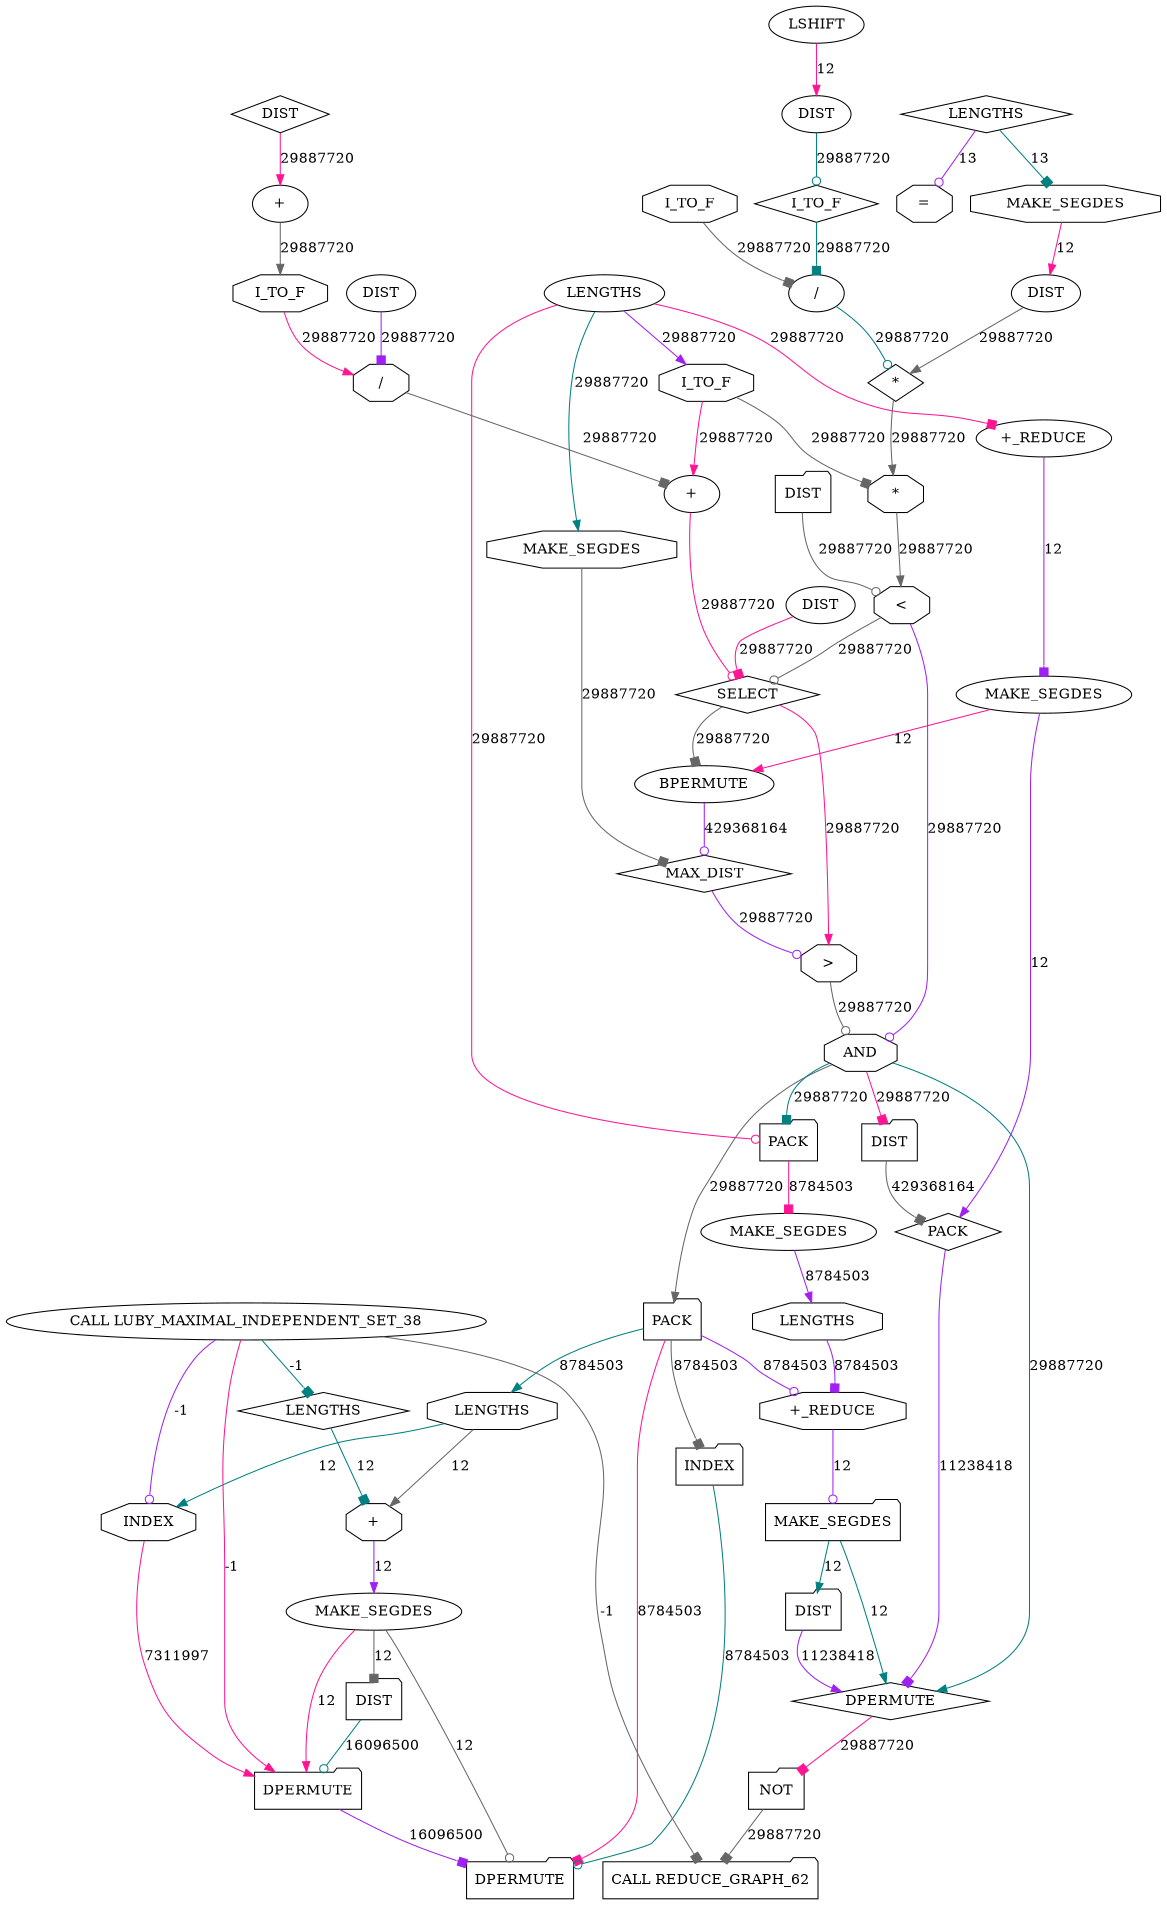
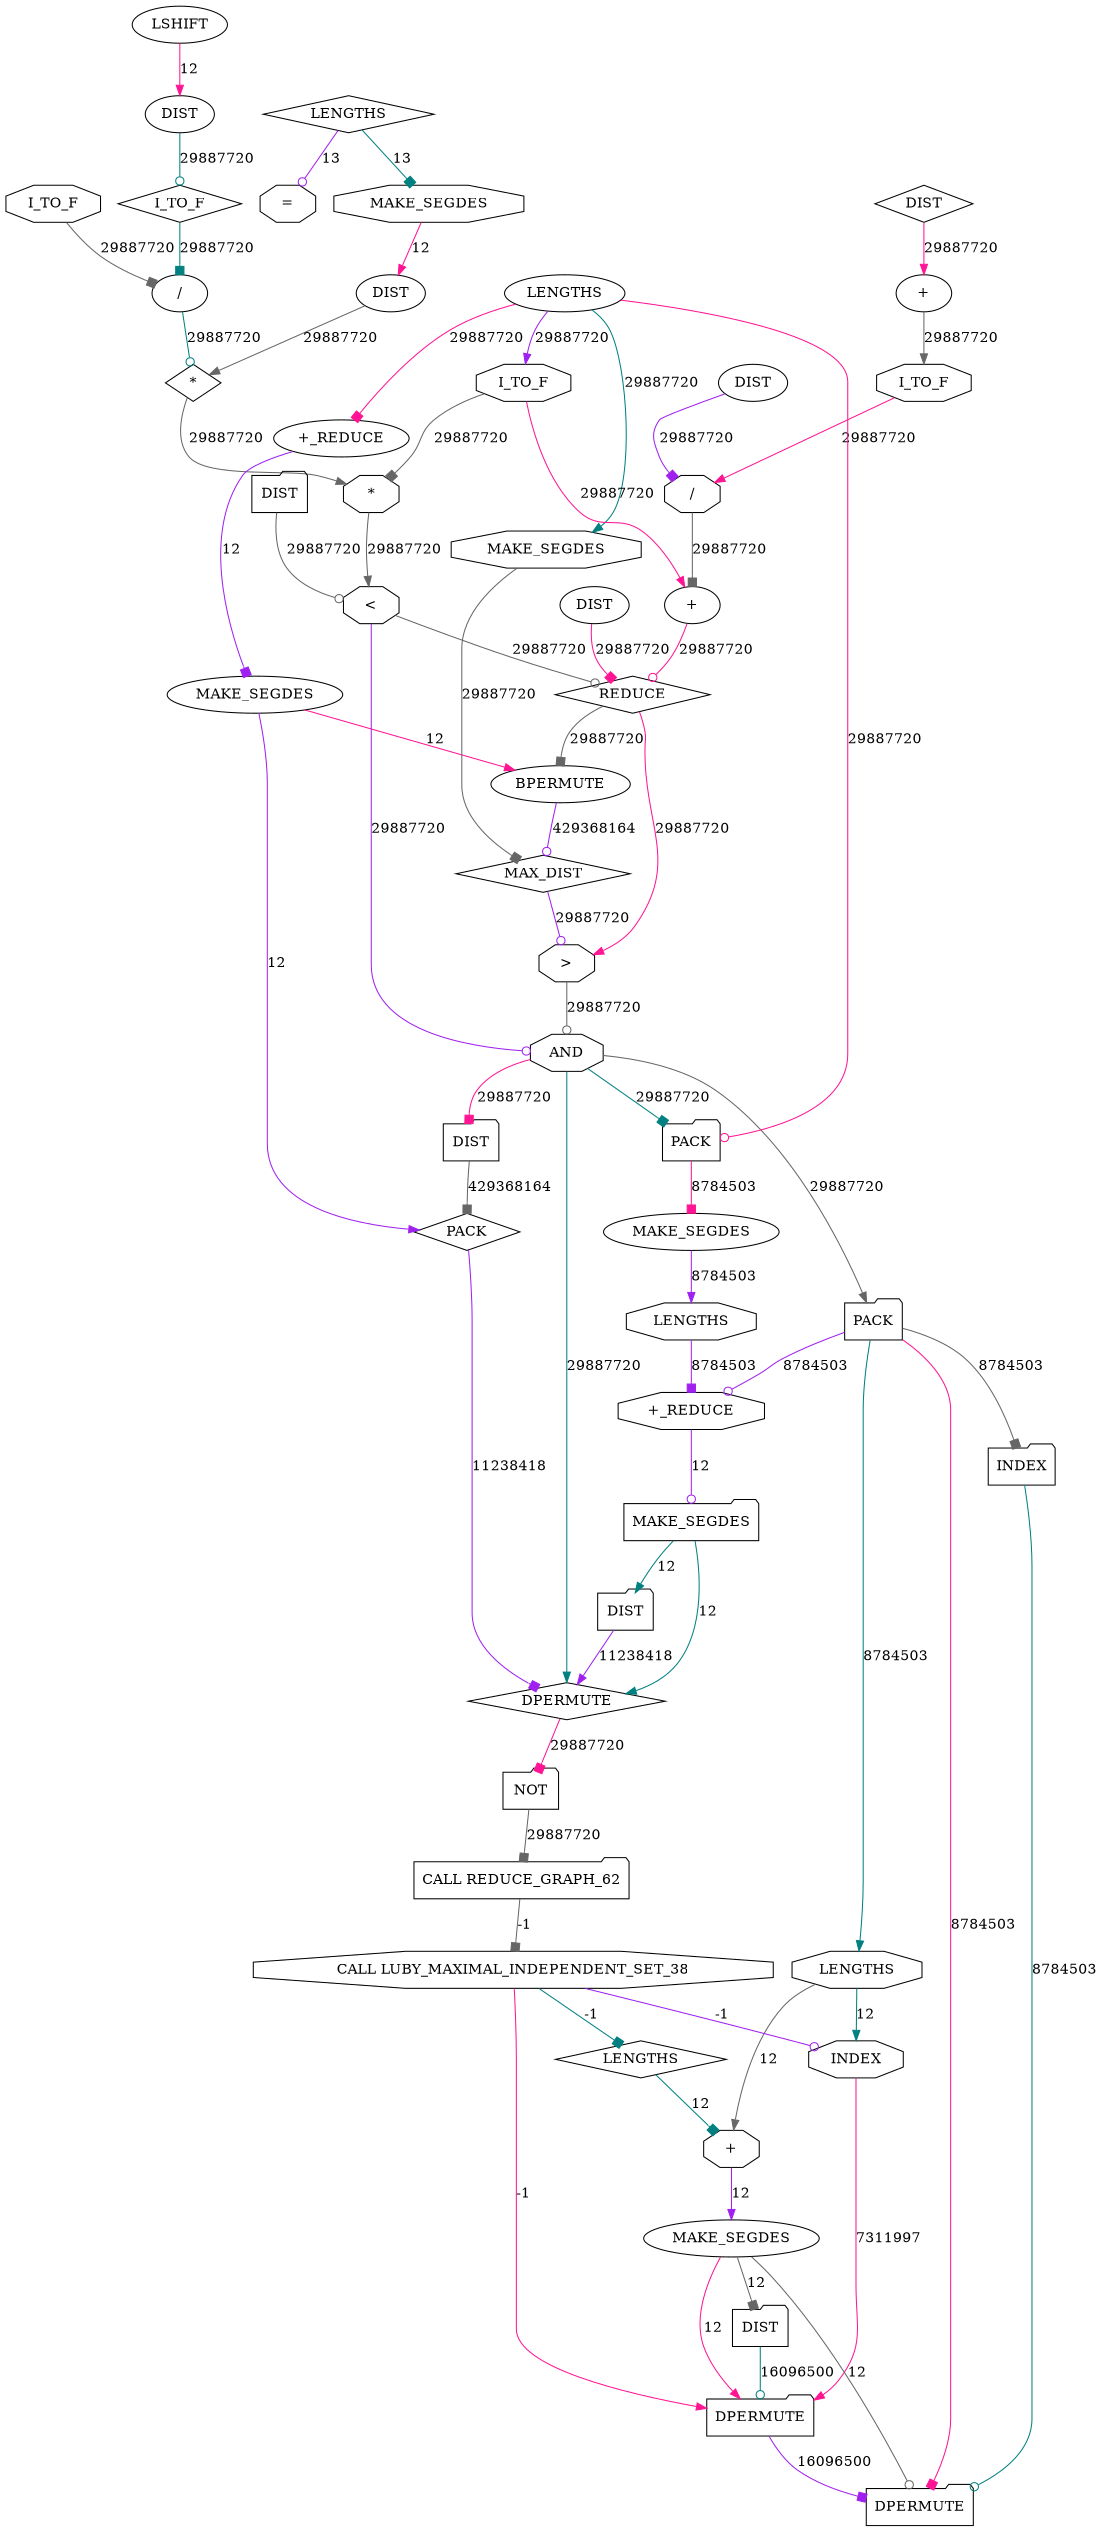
node "SELECT": label "SELECT" -> "REDUCE"
node "CALL LUBY_MAXIMAL_INDEPENDENT_SET_38": shape ellipse -> octagon
edge "CALL LUBY_MAXIMAL_INDEPENDENT_SET_38" -> "CALL REDUCE_GRAPH_62": reversed
